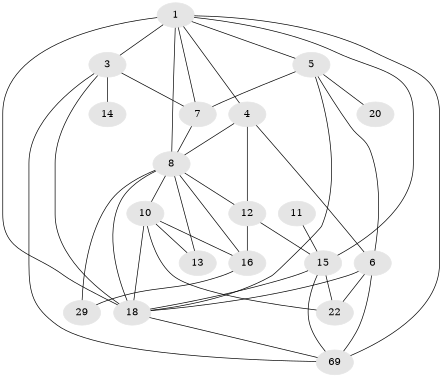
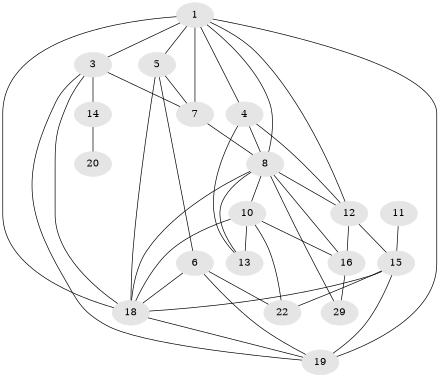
edge "1" -- "15": now "1" -- "12"
edge "5" -- "20": now "14" -- "20"
edge "4" -- "6": now "4" -- "13"
node "69": label "69" -> "19"
